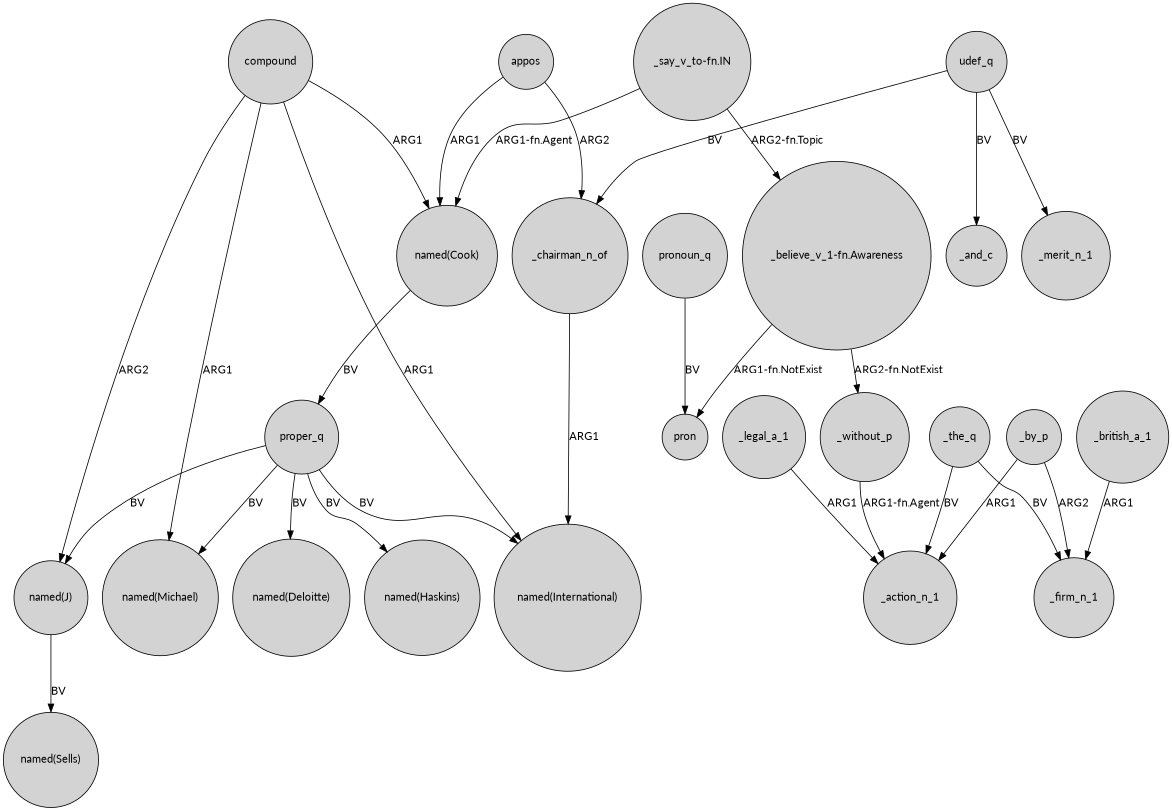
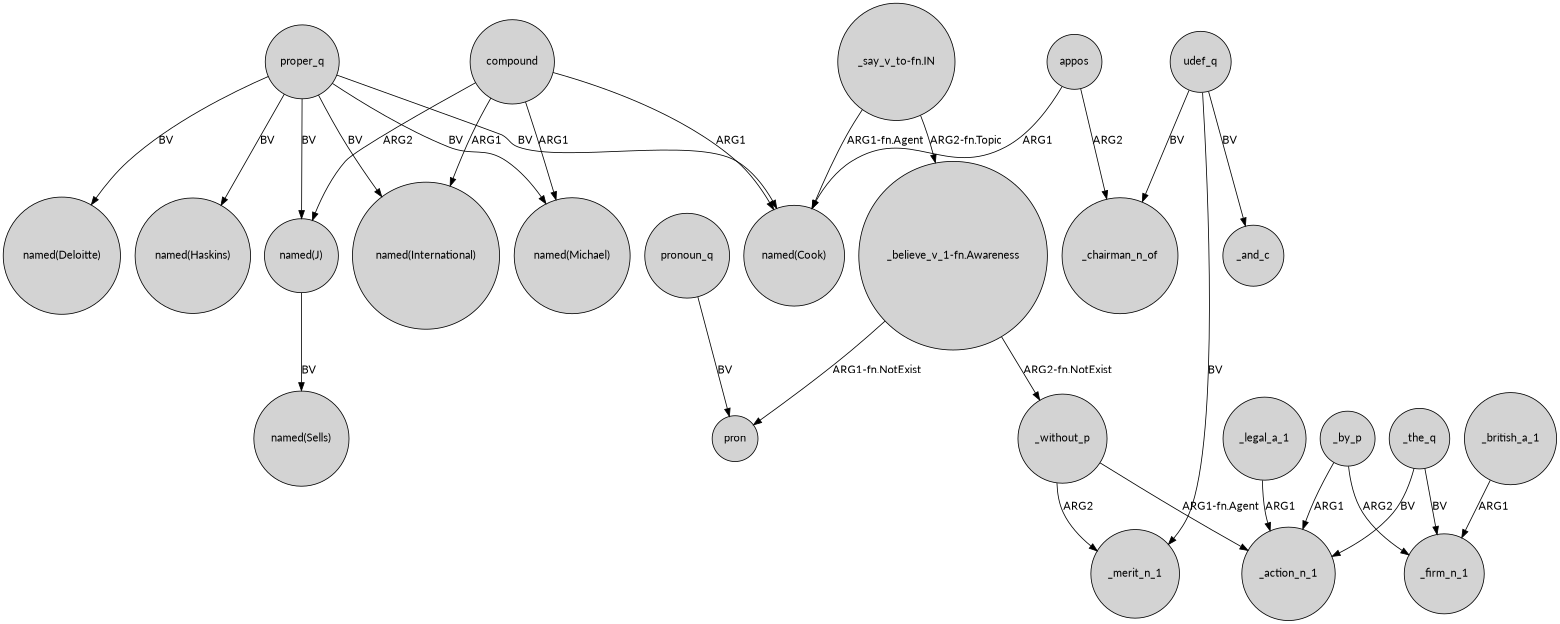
edge "named(Cook)" -> "proper_q": reversed
edge "_chairman_n_of" -> "named(International)": removed, label "ARG1"
edge "_without_p" -> "_merit_n_1": added, label "ARG2"
